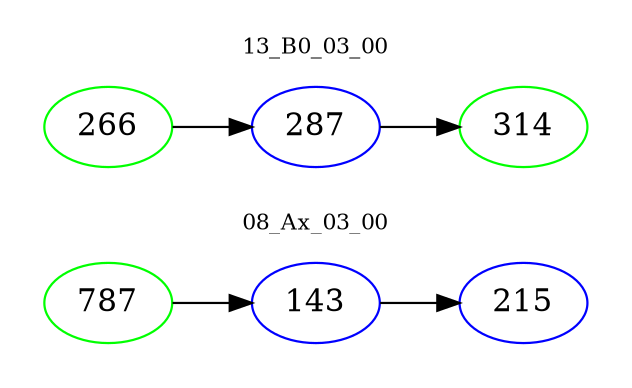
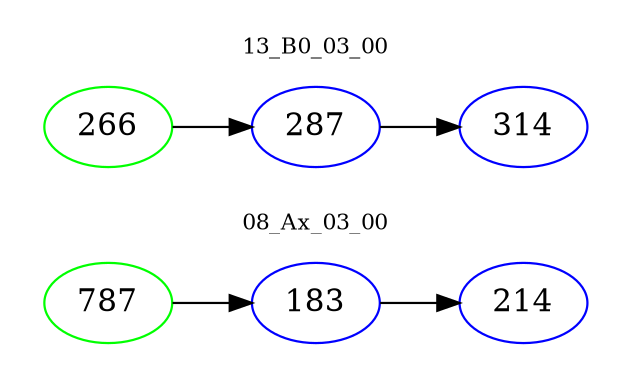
node "314": color green -> blue
node "143": label "143" -> "183"
node "215": label "215" -> "214"
